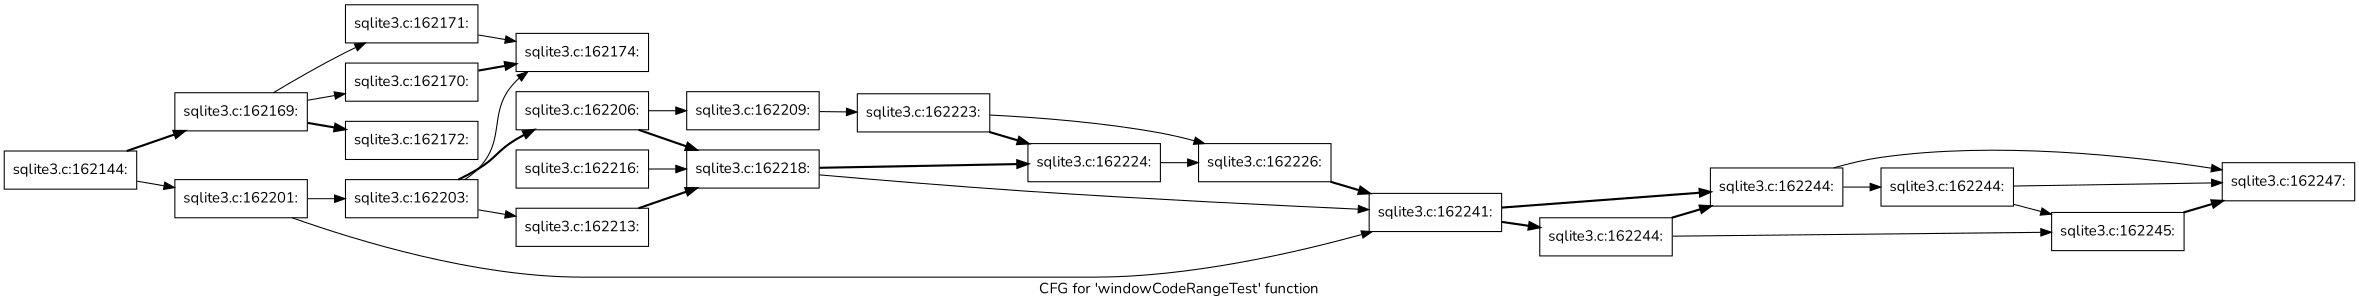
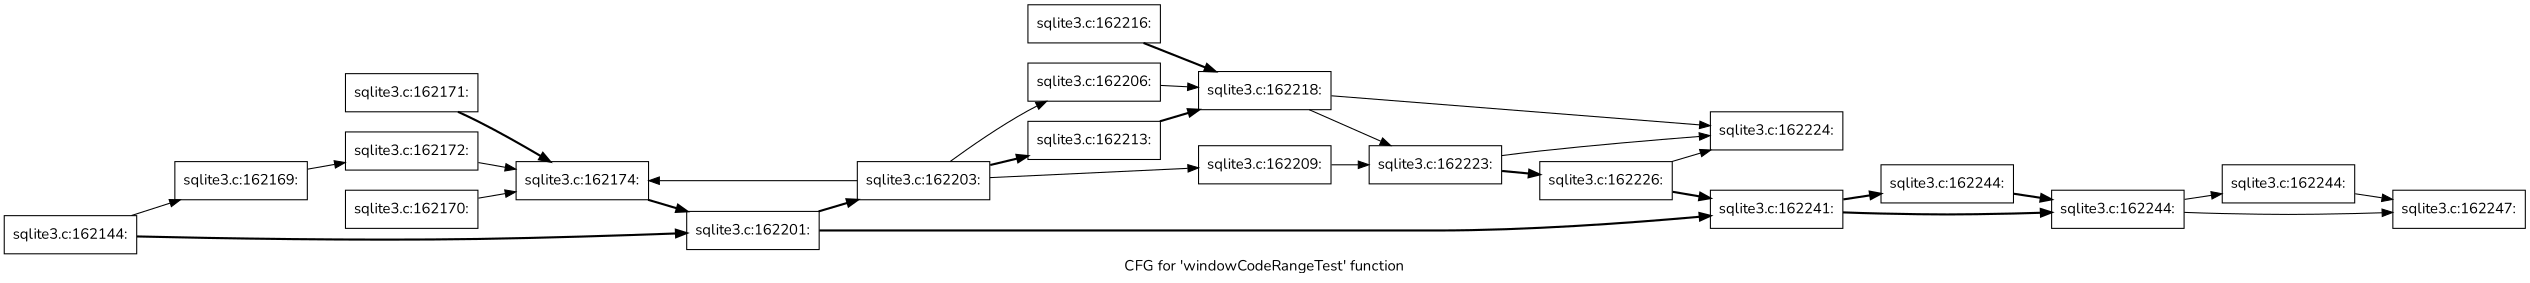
edge "sqlite3.c:162171:" -> "sqlite3.c:162174:": style solid -> bold
edge "sqlite3.c:162170:" -> "sqlite3.c:162174:": style bold -> solid
edge "sqlite3.c:162169:" -> "sqlite3.c:162171:": removed
edge "sqlite3.c:162169:" -> "sqlite3.c:162170:": removed
edge "sqlite3.c:162206:" -> "sqlite3.c:162209:": now "sqlite3.c:162203:" -> "sqlite3.c:162209:"
edge "sqlite3.c:162223:" -> "sqlite3.c:162226:": style solid -> bold
edge "sqlite3.c:162169:" -> "sqlite3.c:162172:": style bold -> solid
edge "sqlite3.c:162223:" -> "sqlite3.c:162224:": style bold -> solid
edge "sqlite3.c:162206:" -> "sqlite3.c:162218:": style bold -> solid
edge "sqlite3.c:162144:" -> "sqlite3.c:162169:": style bold -> solid
edge "sqlite3.c:162203:" -> "sqlite3.c:162206:": style bold -> solid
edge "sqlite3.c:162224:" -> "sqlite3.c:162226:": reversed
edge "sqlite3.c:162172:" -> "sqlite3.c:162174:": added
edge "sqlite3.c:162218:" -> "sqlite3.c:162224:": style bold -> solid
edge "sqlite3.c:162216:" -> "sqlite3.c:162218:": style solid -> bold
edge "sqlite3.c:162144:" -> "sqlite3.c:162201:": style solid -> bold
edge "sqlite3.c:162218:" -> "sqlite3.c:162241:": now "sqlite3.c:162218:" -> "sqlite3.c:162223:"
edge "sqlite3.c:162201:" -> "sqlite3.c:162203:": style solid -> bold
edge "sqlite3.c:162174:" -> "sqlite3.c:162201:": added
edge "sqlite3.c:162203:" -> "sqlite3.c:162213:": style solid -> bold
node "sqlite3.c:162245:": removed
edge "sqlite3.c:162201:" -> "sqlite3.c:162241:": style solid -> bold
